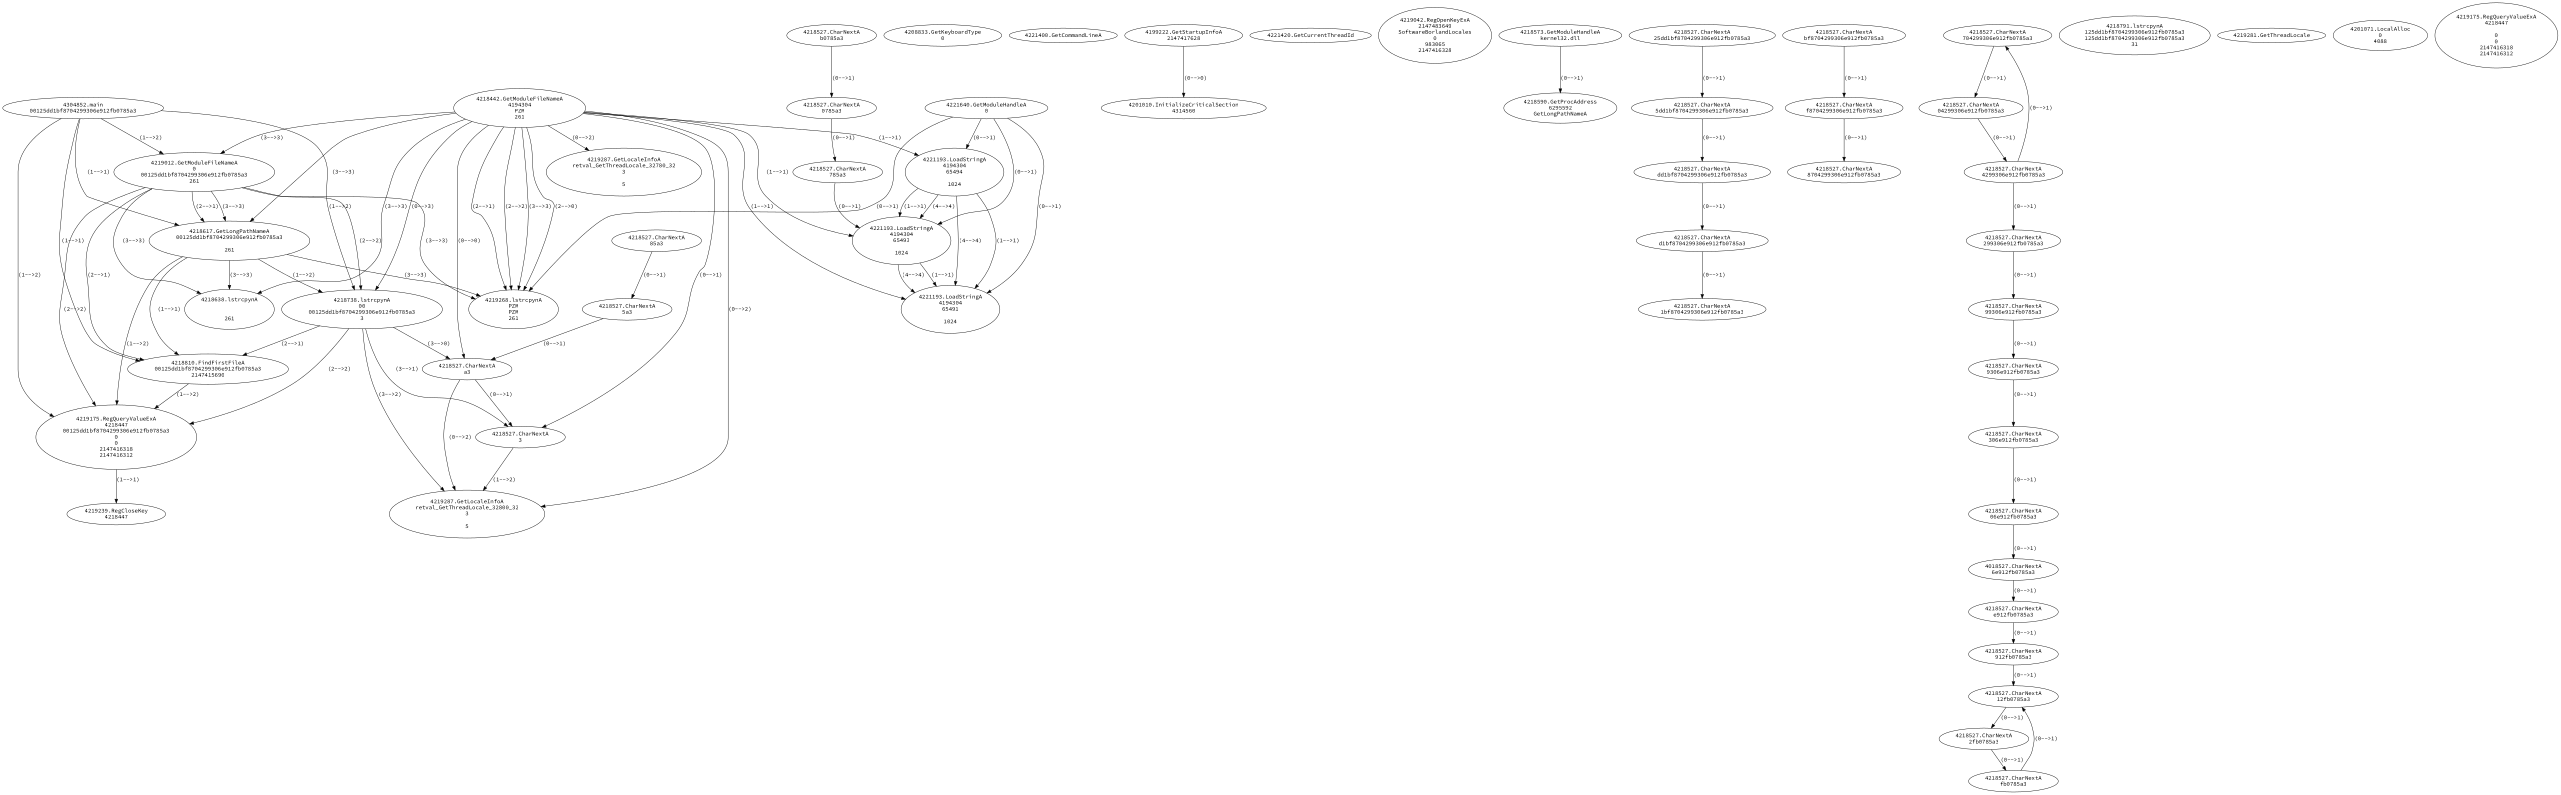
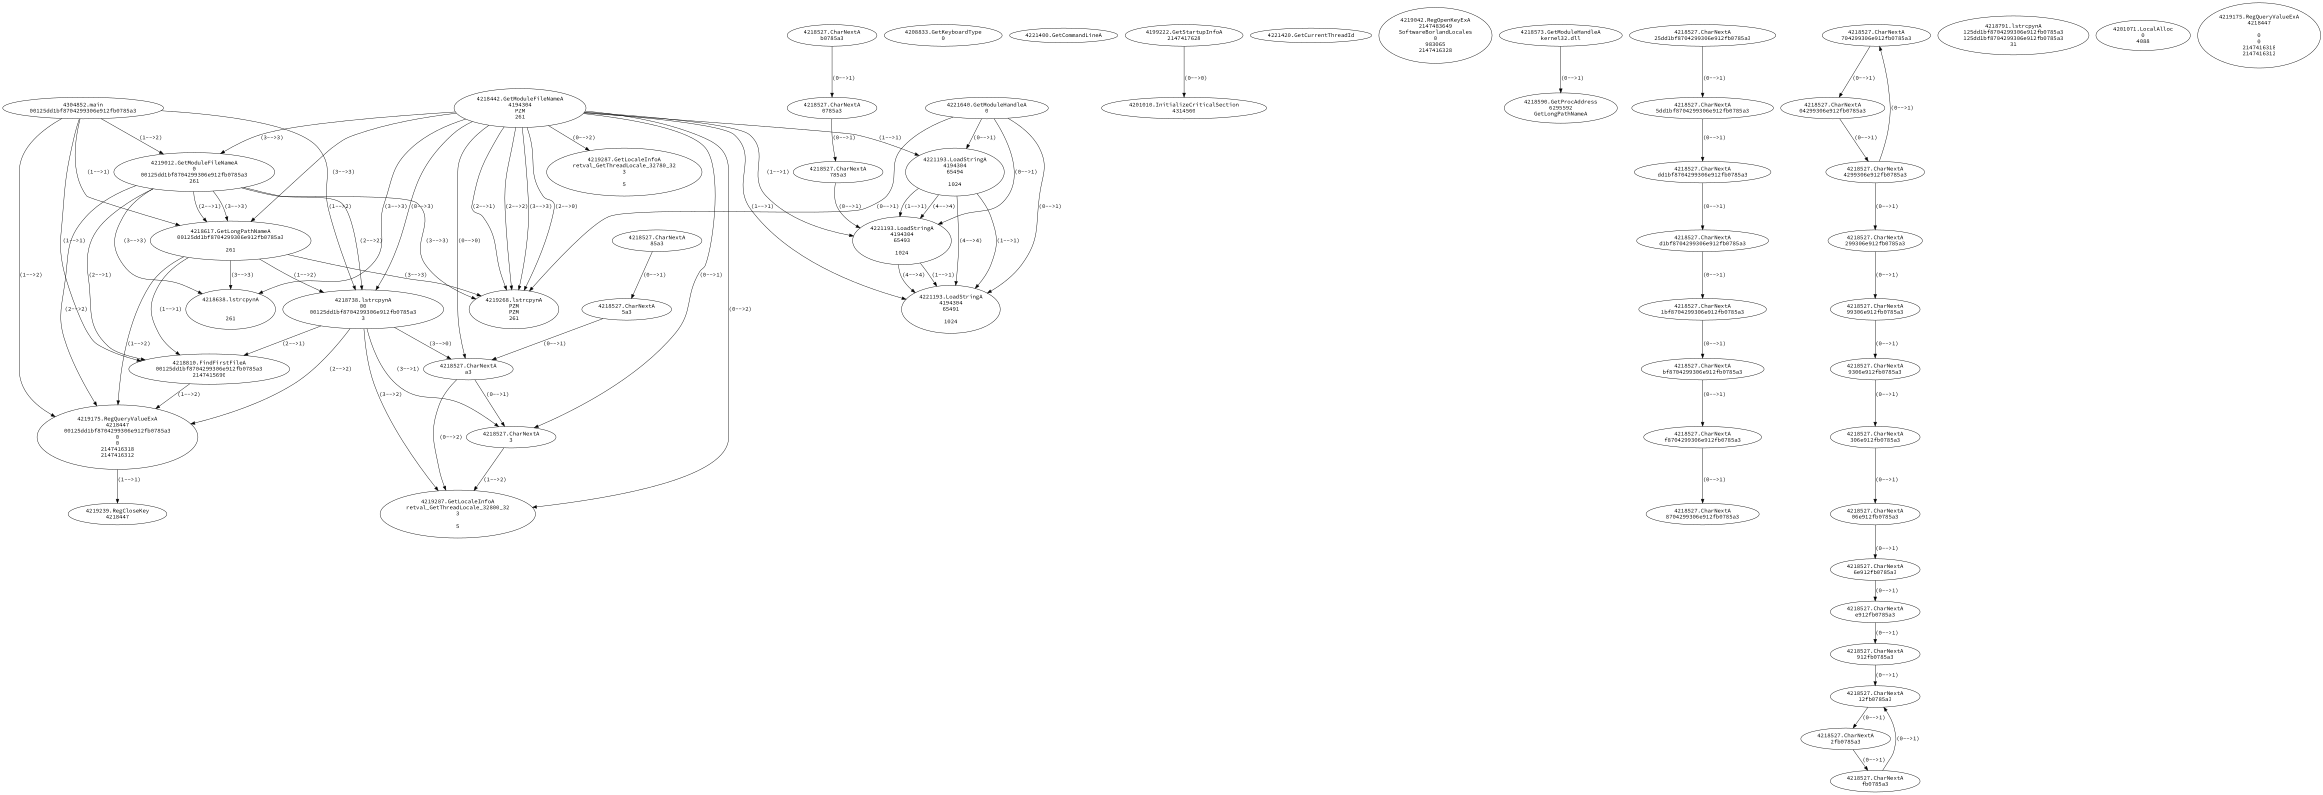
node "4219281.GetThreadLocale": removed
edge "4218527.CharNextA 1bf8704299306e912fb0785a3" -> "4218527.CharNextA bf8704299306e912fb0785a3": added, label "(0-->1)"
node "4018527.CharNextA 6e912fb0785a3": label "4018527.CharNextA 6e912fb0785a3" -> "4218527.CharNextA 6e912fb0785a3"
